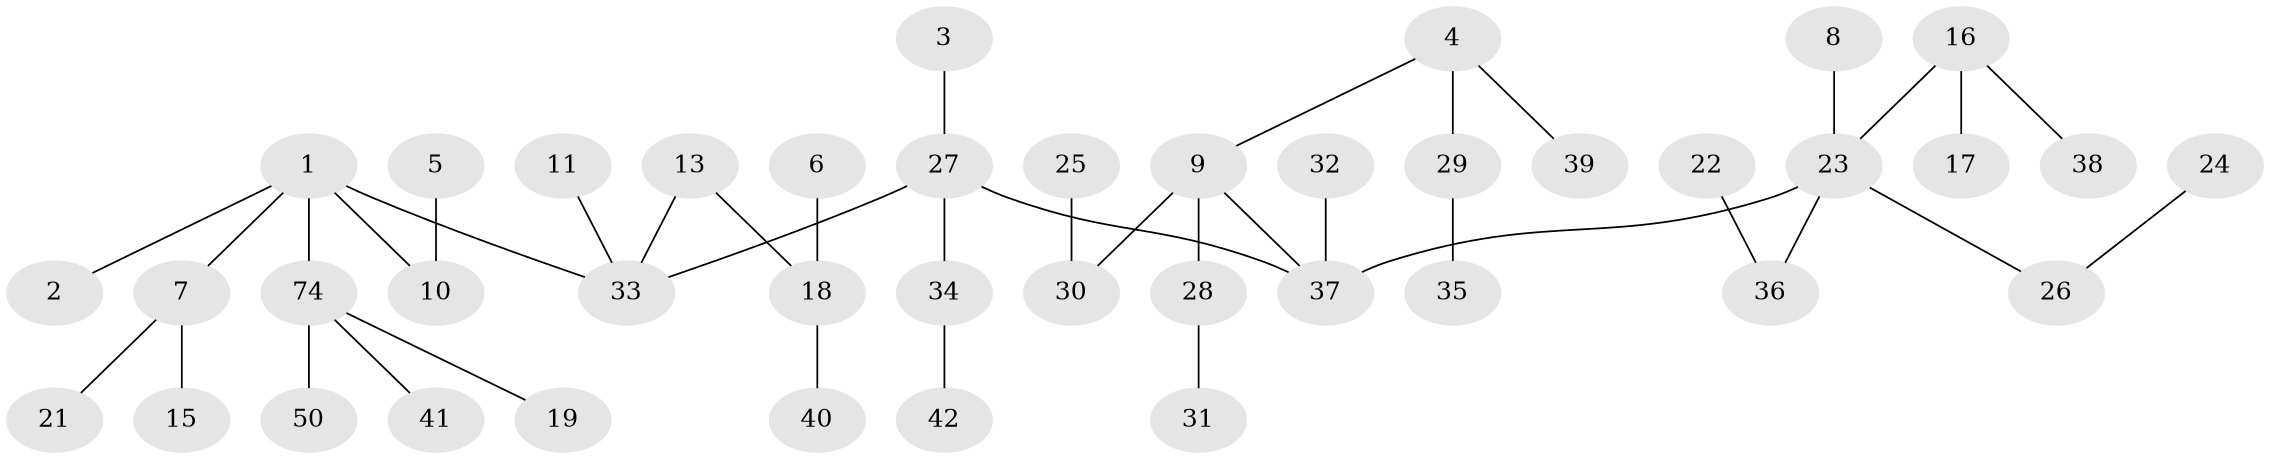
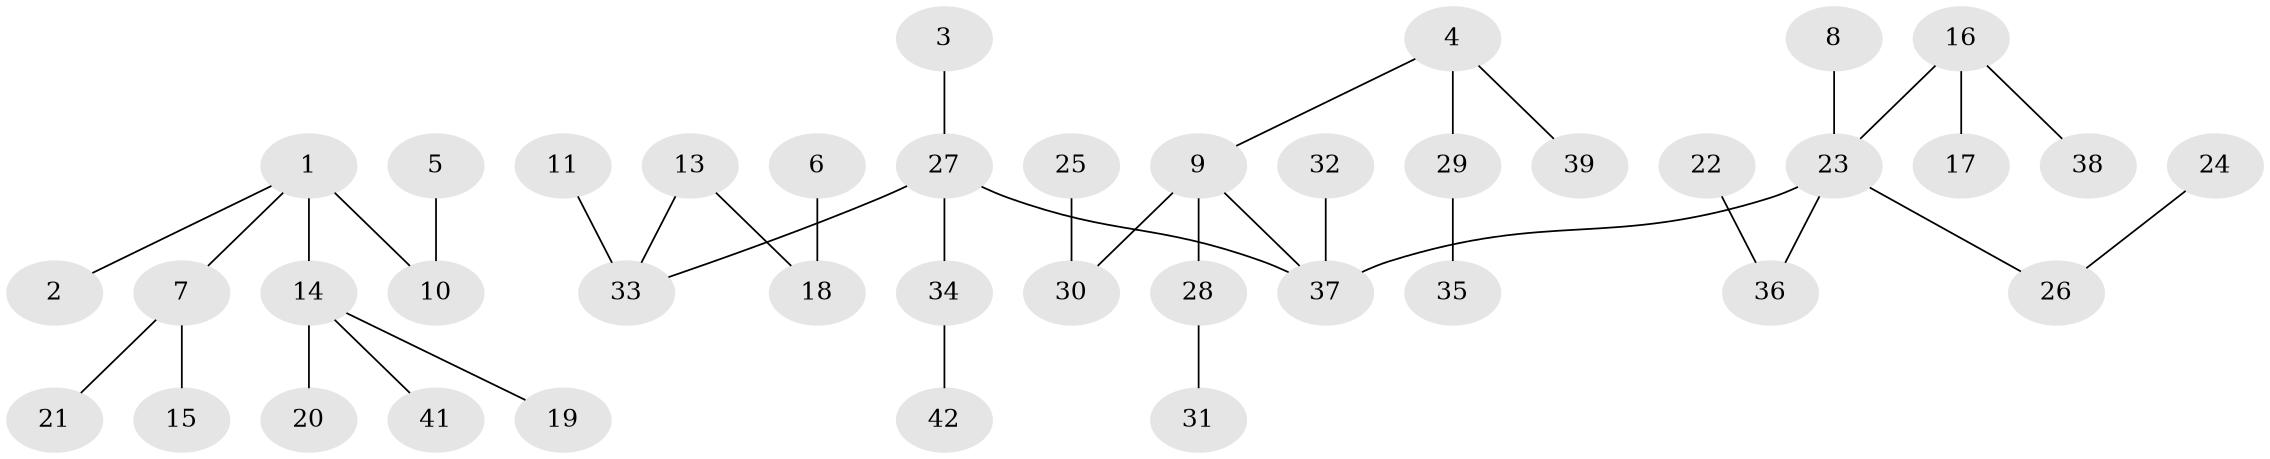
edge "1" -- "33": removed
node "74": label "74" -> "14"
node "50": label "50" -> "20"
node "40": removed
